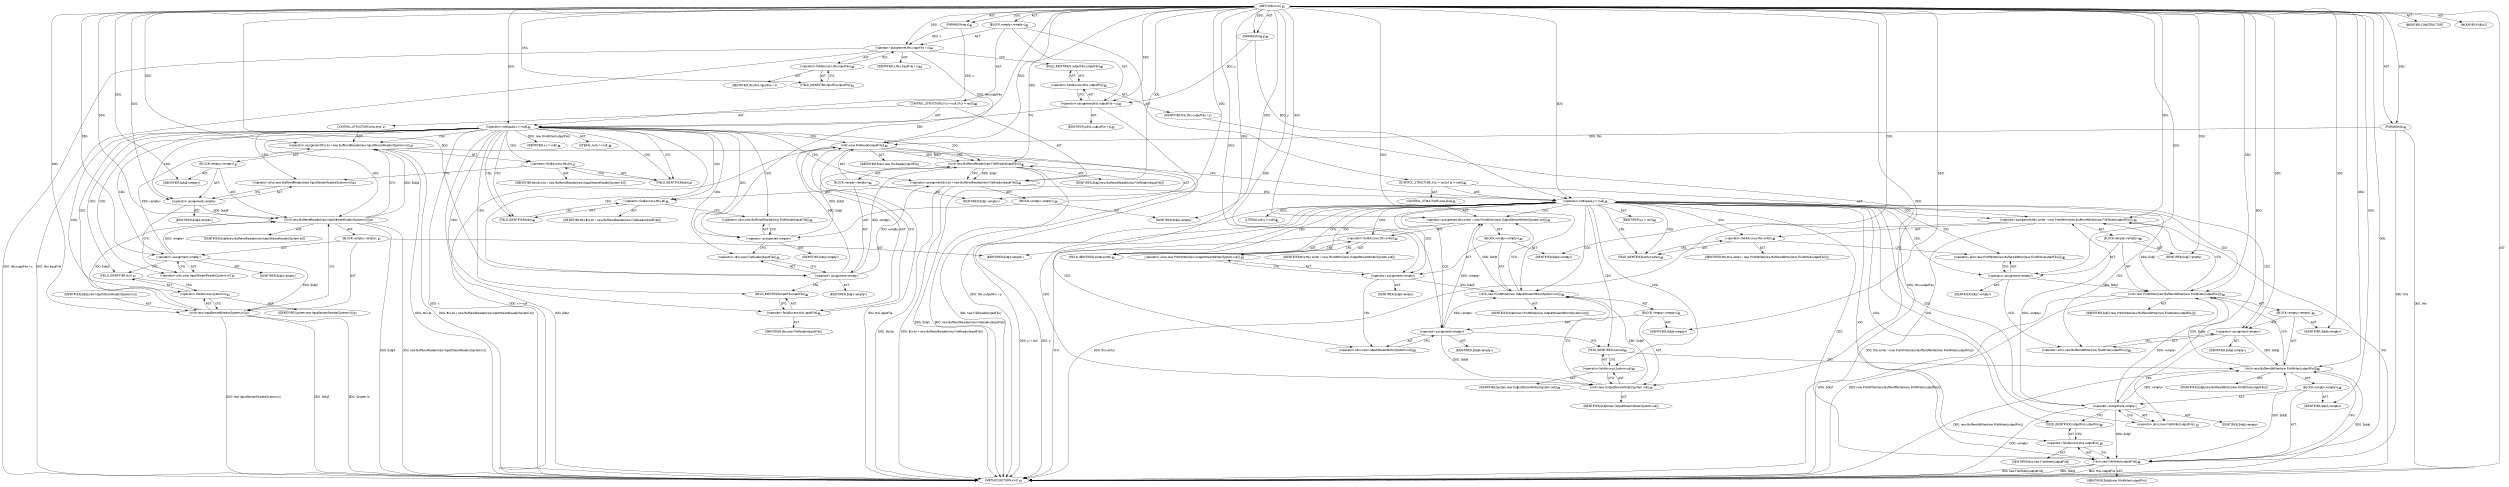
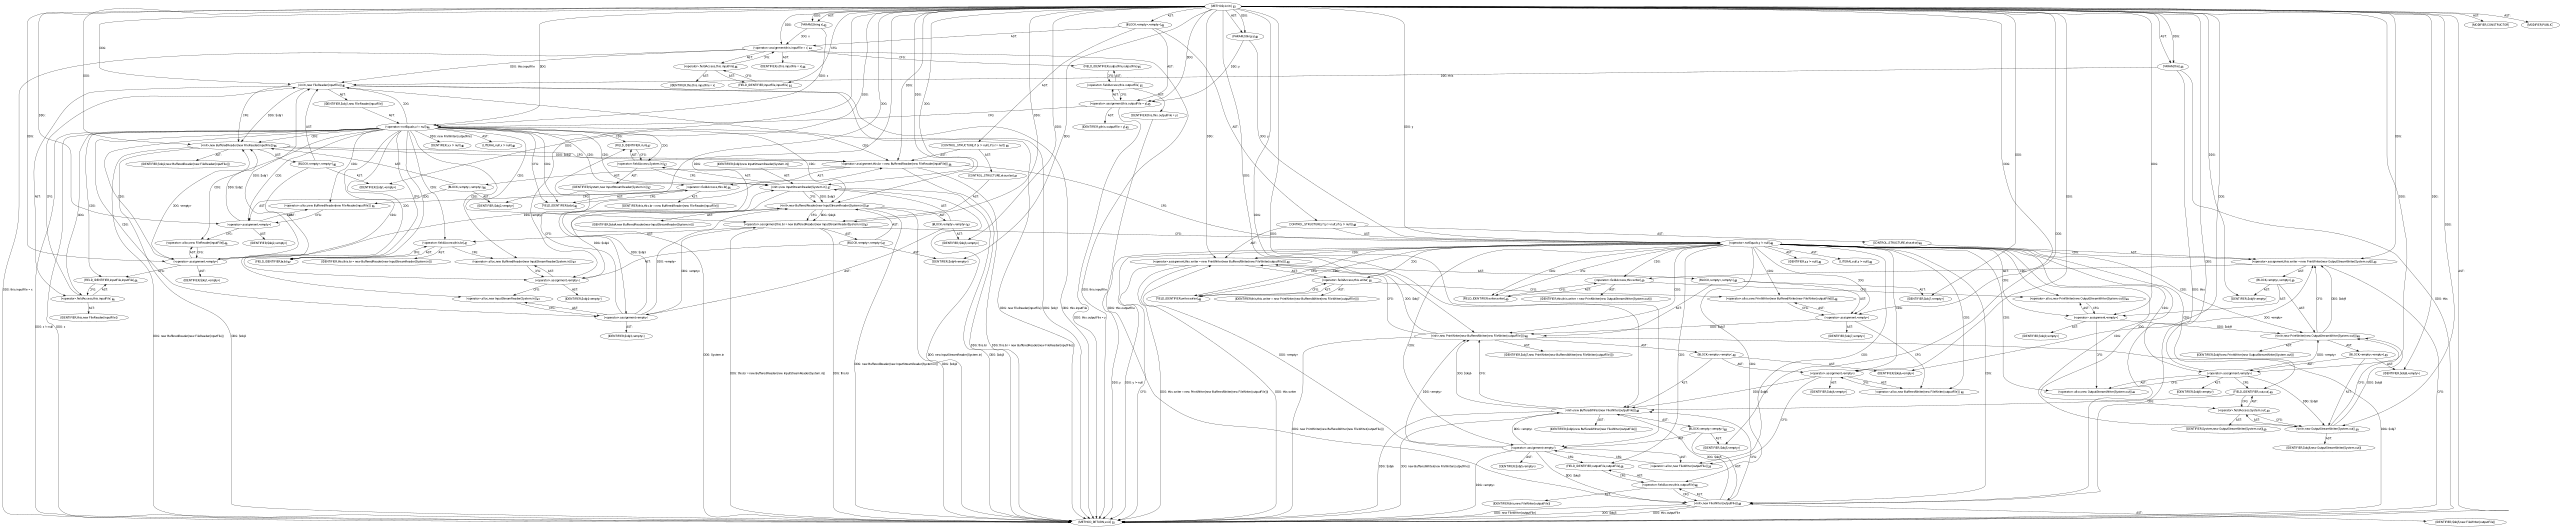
edge "(METHOD,<init>)" -> "(<operator>.notEquals,y != null)": label "DDG: " -> "DDG: y"
edge "(CONTROL_STRUCTURE,if (x != null),if (x != null))" -> "(<operator>.notEquals,x != null)": now "(IDENTIFIER,$obj1,new FileReader(inputFile))" -> "(<operator>.notEquals,x != null)"
edge "(METHOD,<init>)" -> "(<init>,new PrintWriter(new OutputStreamWriter(System.out)))": removed, label "DDG:"
edge "(<operator>.notEquals,y != null)" -> "(LITERAL,null,y != null)": label "DDG: " -> "AST: "
